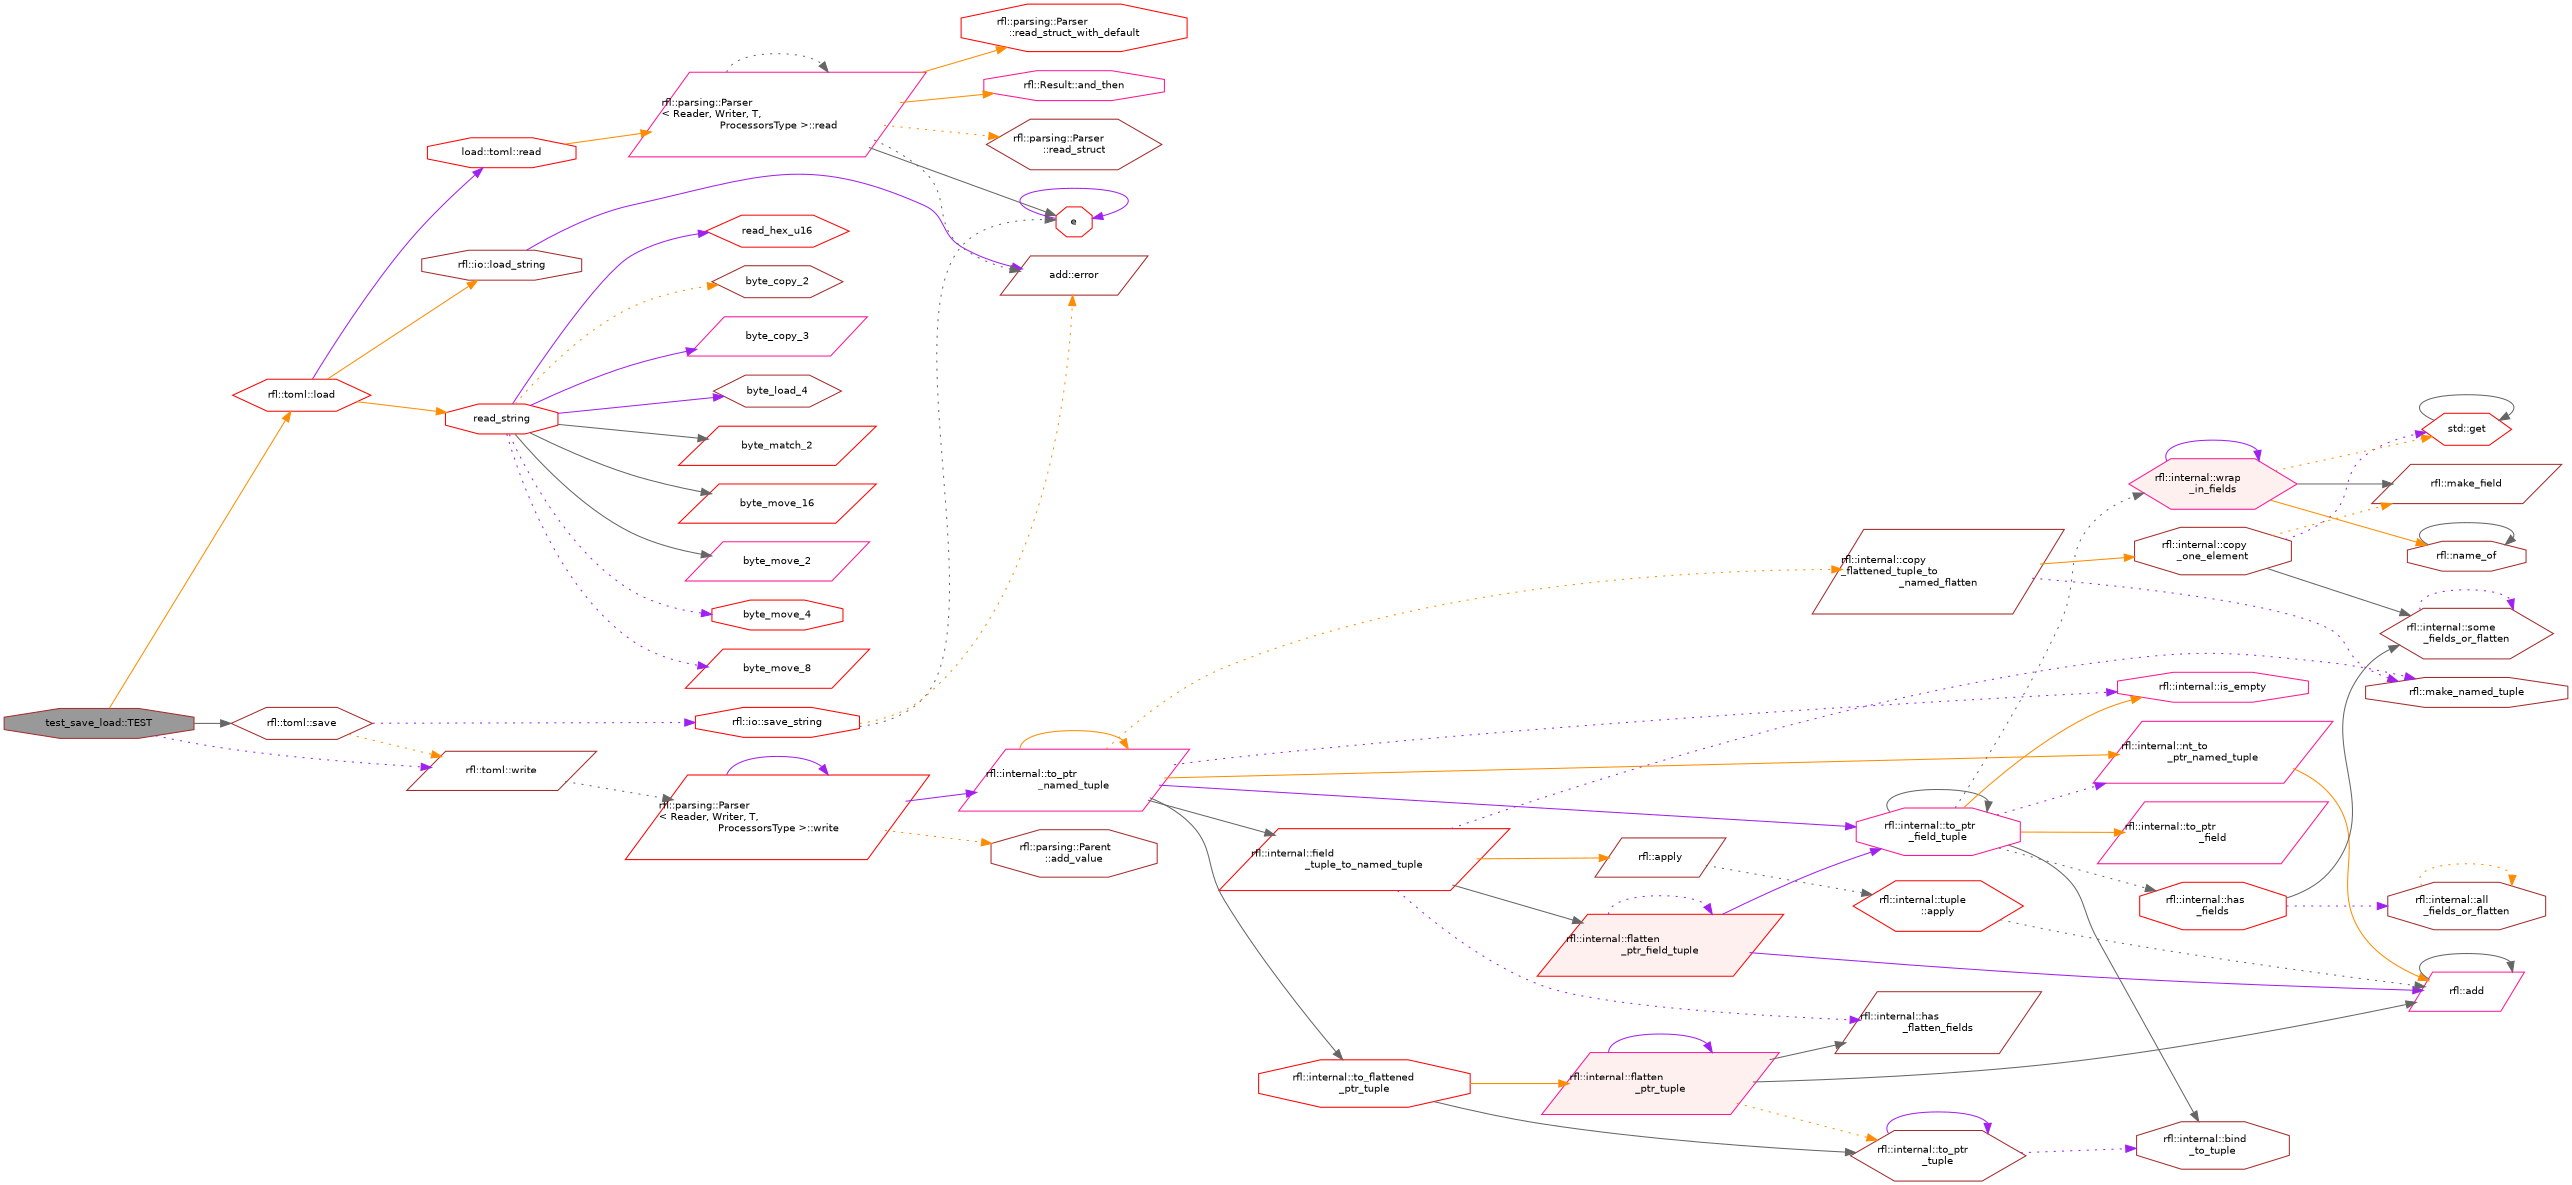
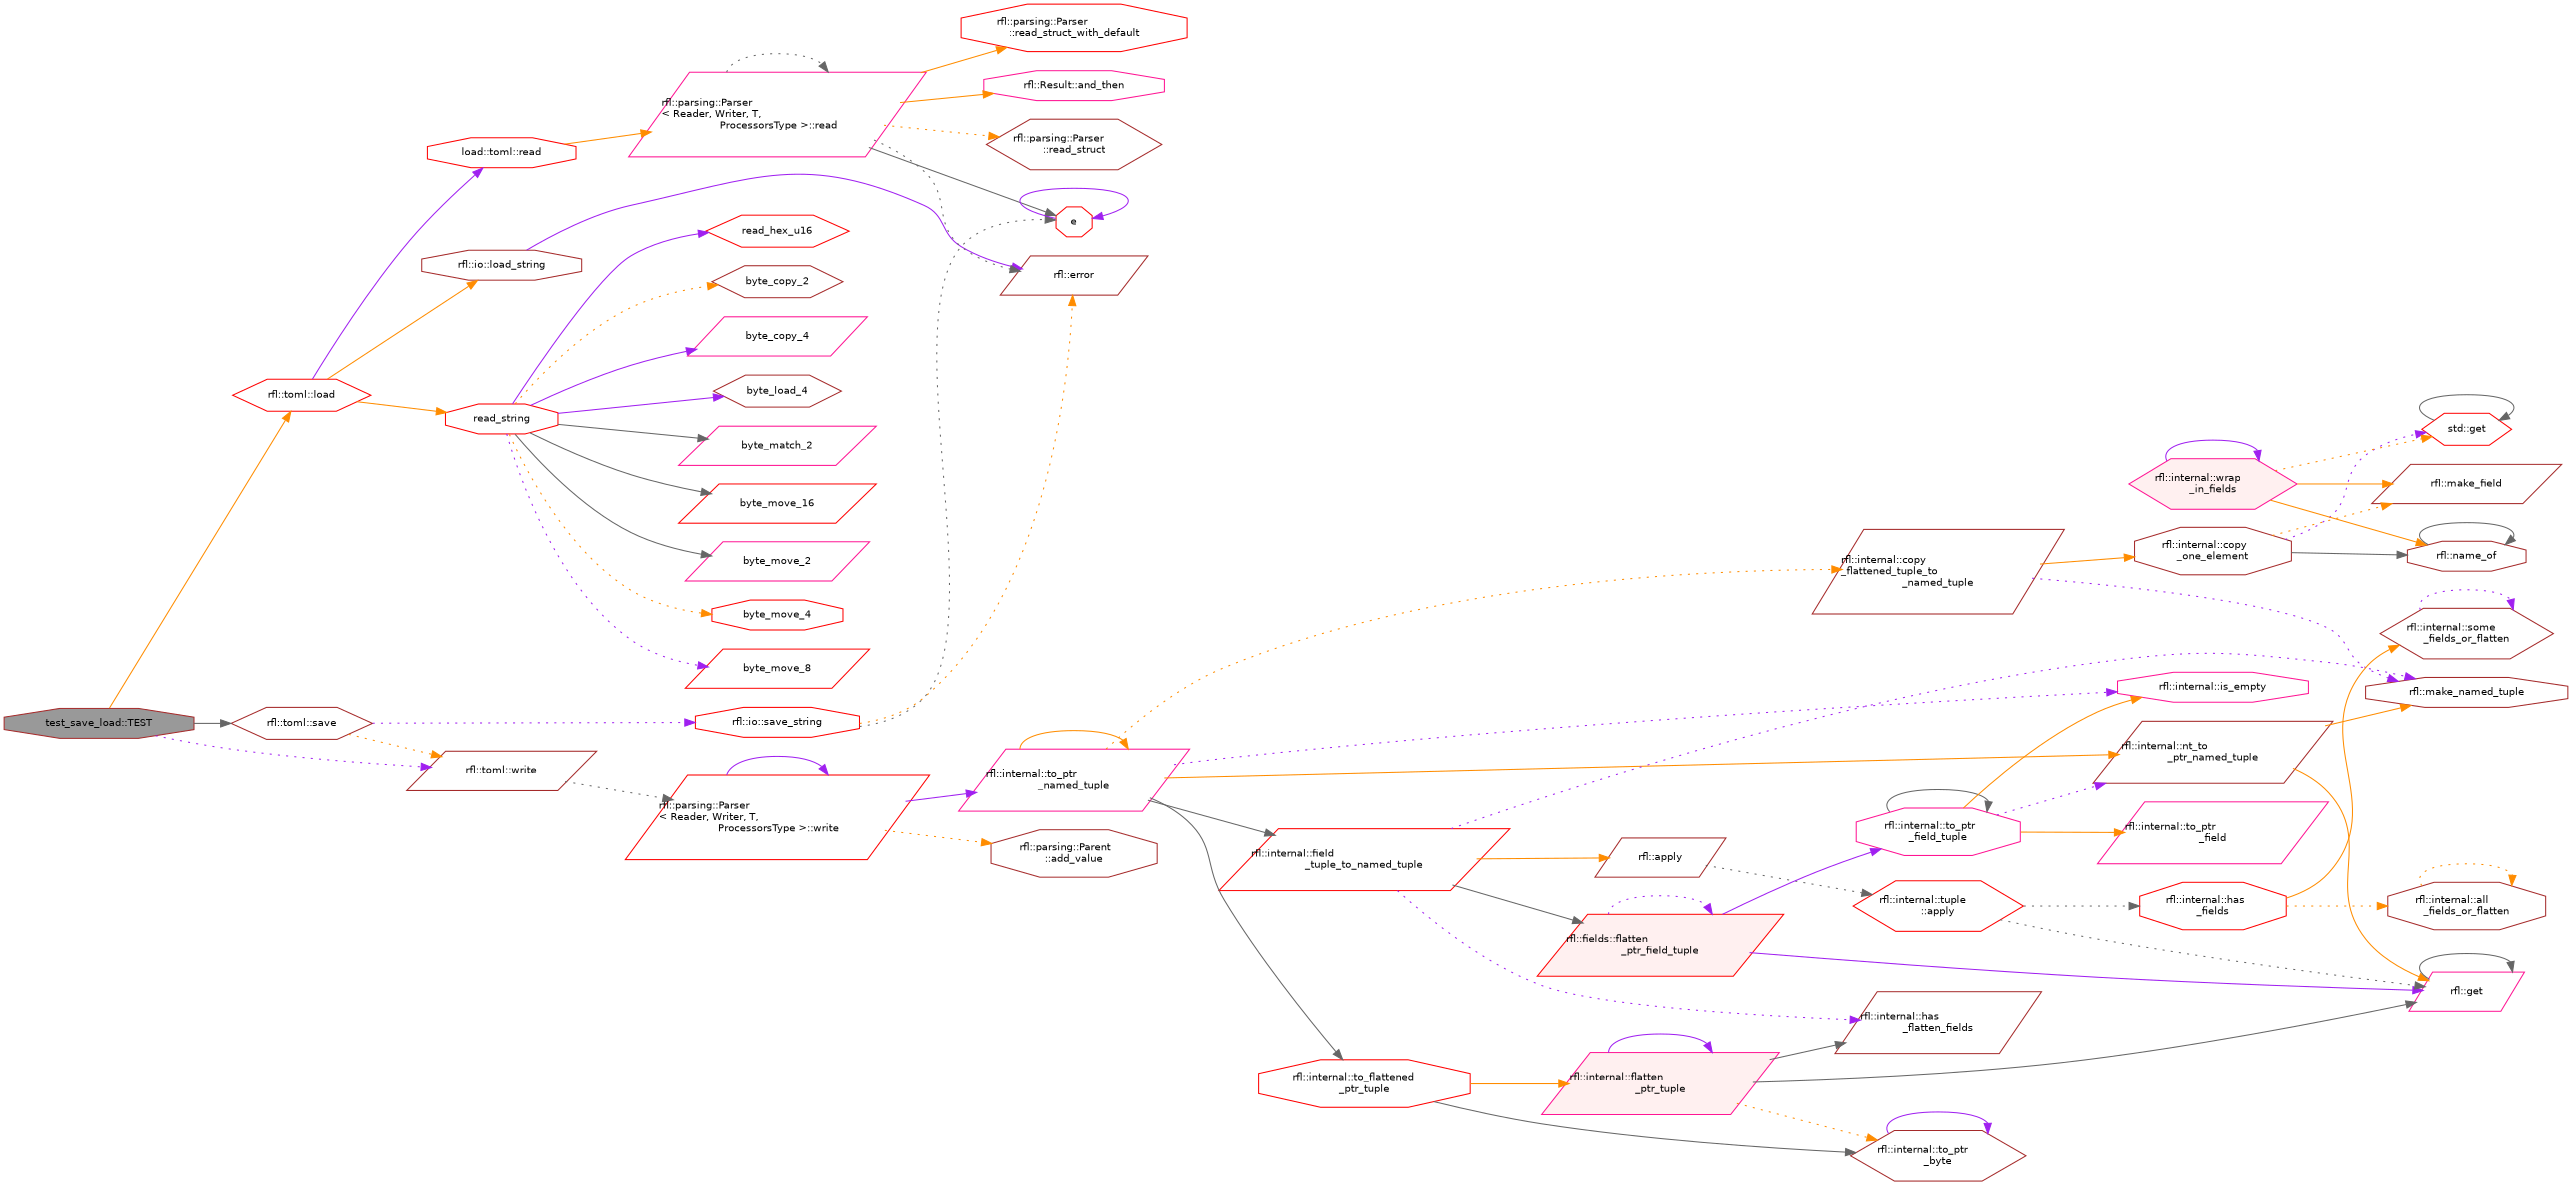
node "add::error": label "add::error" -> "rfl::error"
node "byte_copy_3": label "byte_copy_3" -> "byte_copy_4"
node "byte_match_2": color red -> deeppink
edge "rfl::internal::wrap _in_fields" -> "rfl::make_field": color gray40 -> darkorange
edge "read_string" -> "byte_move_4": color purple -> darkorange
node "rfl::internal::copy _flattened_tuple_to _named_flatten": label "rfl::internal::copy _flattened_tuple_to _named_flatten" -> "rfl::internal::copy _flattened_tuple_to _named_tuple"
edge "rfl::internal::copy _one_element" -> "rfl::internal::some _fields_or_flatten": now "rfl::internal::copy _one_element" -> "rfl::name_of"
edge "rfl::internal::to_ptr _field_tuple" -> "rfl::internal::wrap _in_fields": removed
edge "rfl::internal::nt_to _ptr_named_tuple" -> "rfl::make_named_tuple": added
node "rfl::internal::nt_to _ptr_named_tuple": color deeppink -> brown
edge "rfl::internal::has _fields" -> "rfl::internal::some _fields_or_flatten": color gray40 -> darkorange
edge "rfl::internal::to_ptr _named_tuple" -> "rfl::internal::to_ptr _field_tuple": removed
edge "rfl::internal::to_ptr _field_tuple" -> "rfl::internal::has _fields": now "rfl::internal::tuple ::apply" -> "rfl::internal::has _fields"
edge "rfl::internal::has _fields" -> "rfl::internal::all _fields_or_flatten": color purple -> darkorange
node "rfl::internal::flatten _ptr_field_tuple": label "rfl::internal::flatten _ptr_field_tuple" -> "rfl::fields::flatten _ptr_field_tuple"
node "rfl::add": label "rfl::add" -> "rfl::get"
node "rfl::internal::bind _to_tuple": removed
node "rfl::internal::to_ptr _tuple": label "rfl::internal::to_ptr _tuple" -> "rfl::internal::to_ptr _byte"
